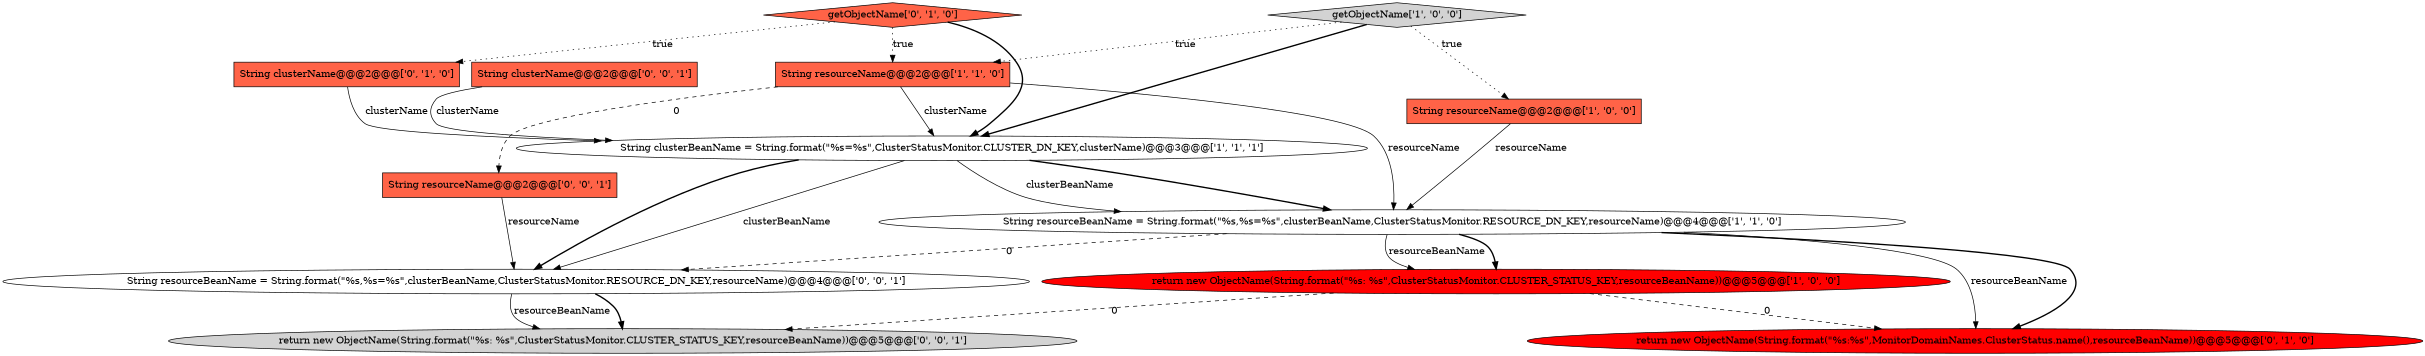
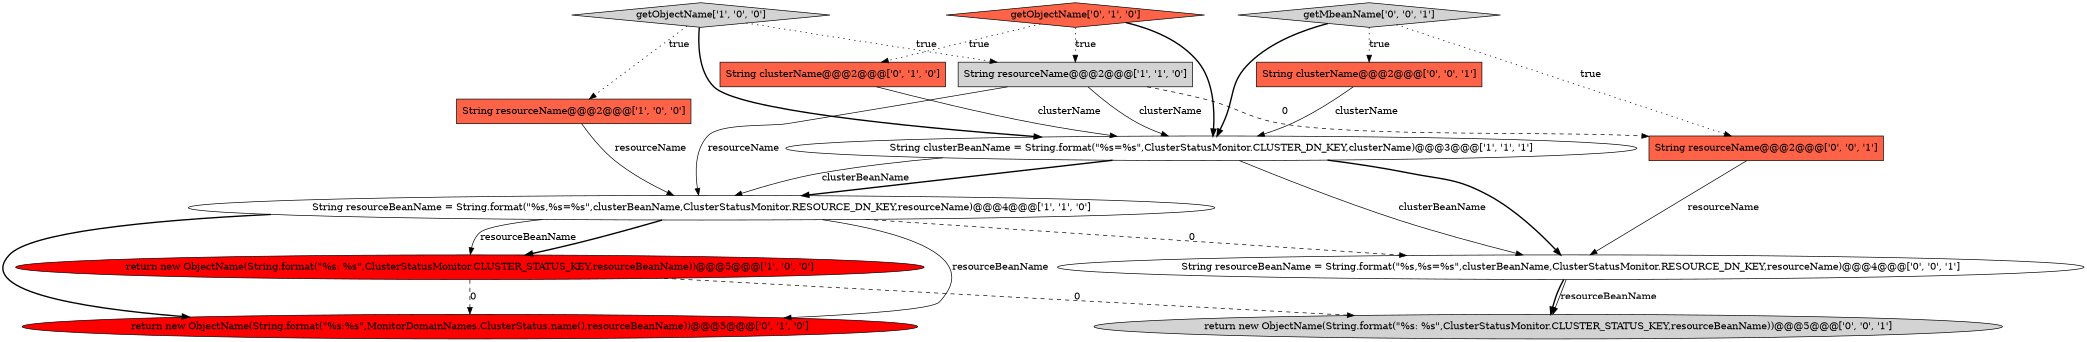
node "getMbeanName['0', '0', '1']": added
node "String resourceName@@@2@@@['1', '1', '0']": fillcolor tomato -> lightgray
